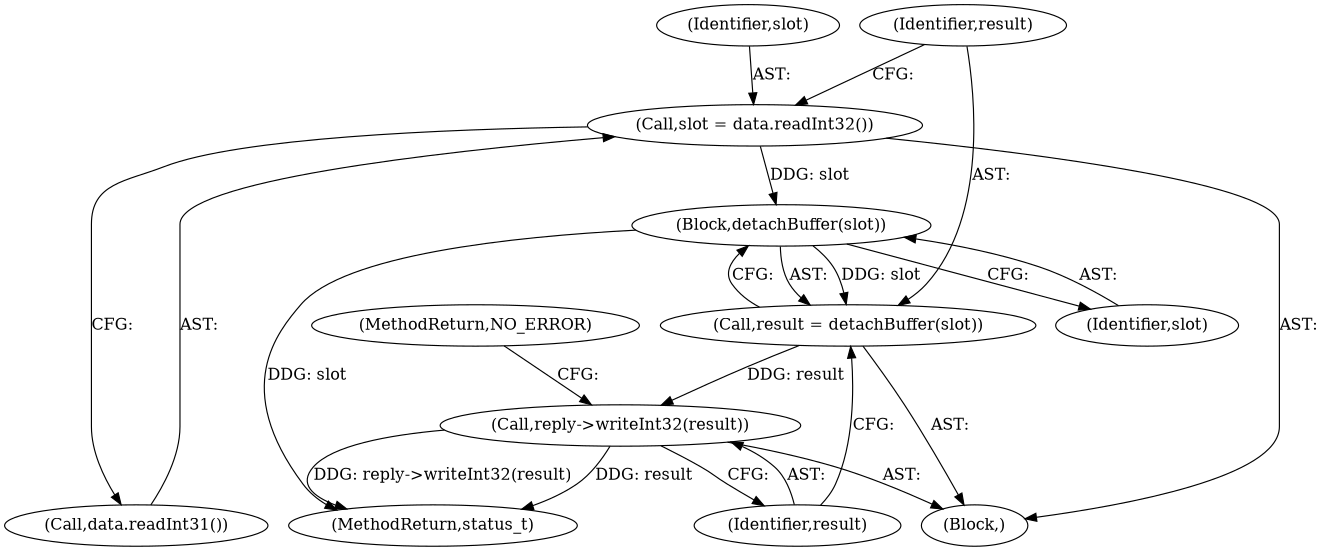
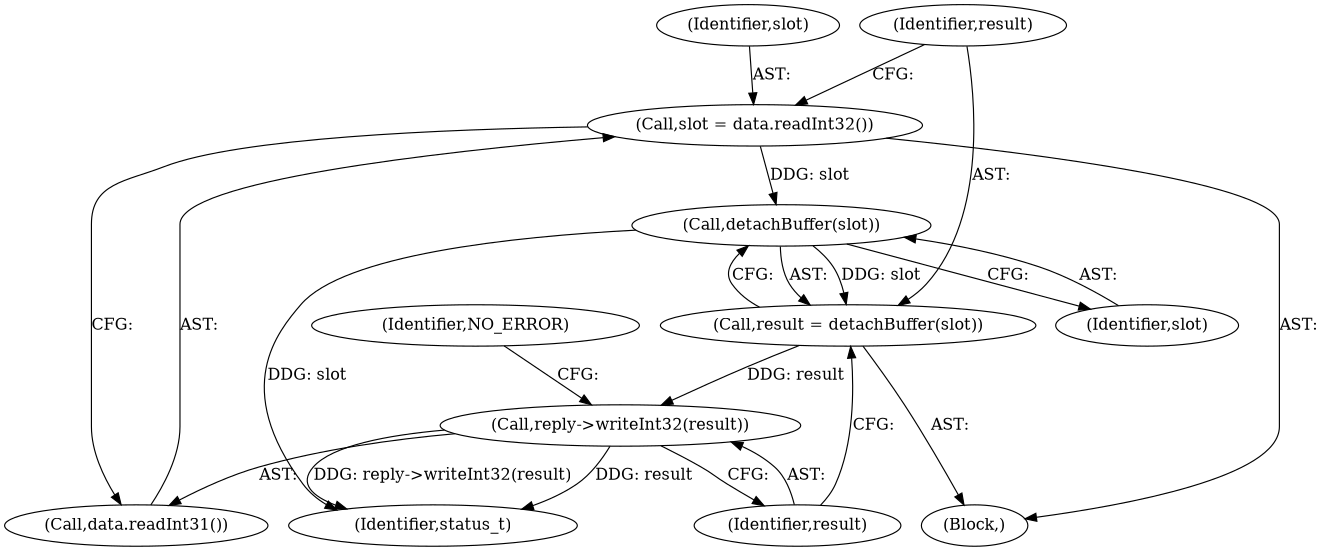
node "(Block,detachBuffer(slot))": label "(Block,detachBuffer(slot))" -> "(Call,detachBuffer(slot))"
node "(MethodReturn,NO_ERROR)": label "(MethodReturn,NO_ERROR)" -> "(Identifier,NO_ERROR)"
edge "(Call,reply->writeInt32(result))" -> "(Block,)": now "(Call,reply->writeInt32(result))" -> "(Call,data.readInt31())"
node "(MethodReturn,status_t)": label "(MethodReturn,status_t)" -> "(Identifier,status_t)"
